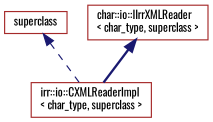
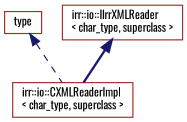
node "superclass": label "superclass" -> "type"
node "char::io::IIrrXMLReader < char_type, superclass >": label "char::io::IIrrXMLReader < char_type, superclass >" -> "irr::io::IIrrXMLReader < char_type, superclass >"
